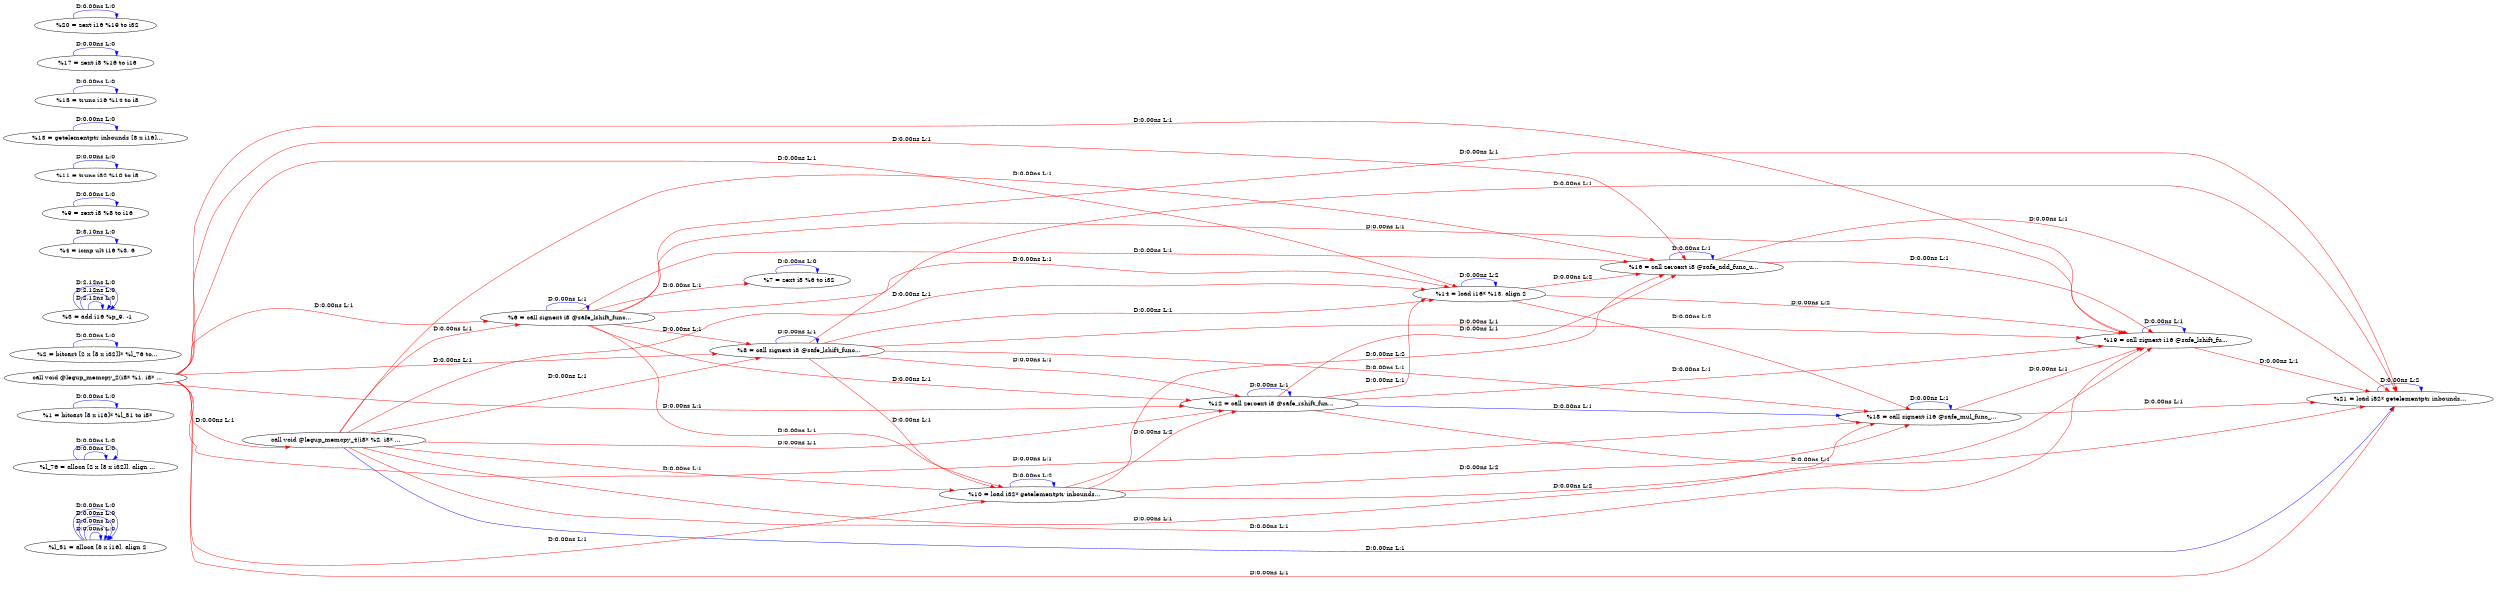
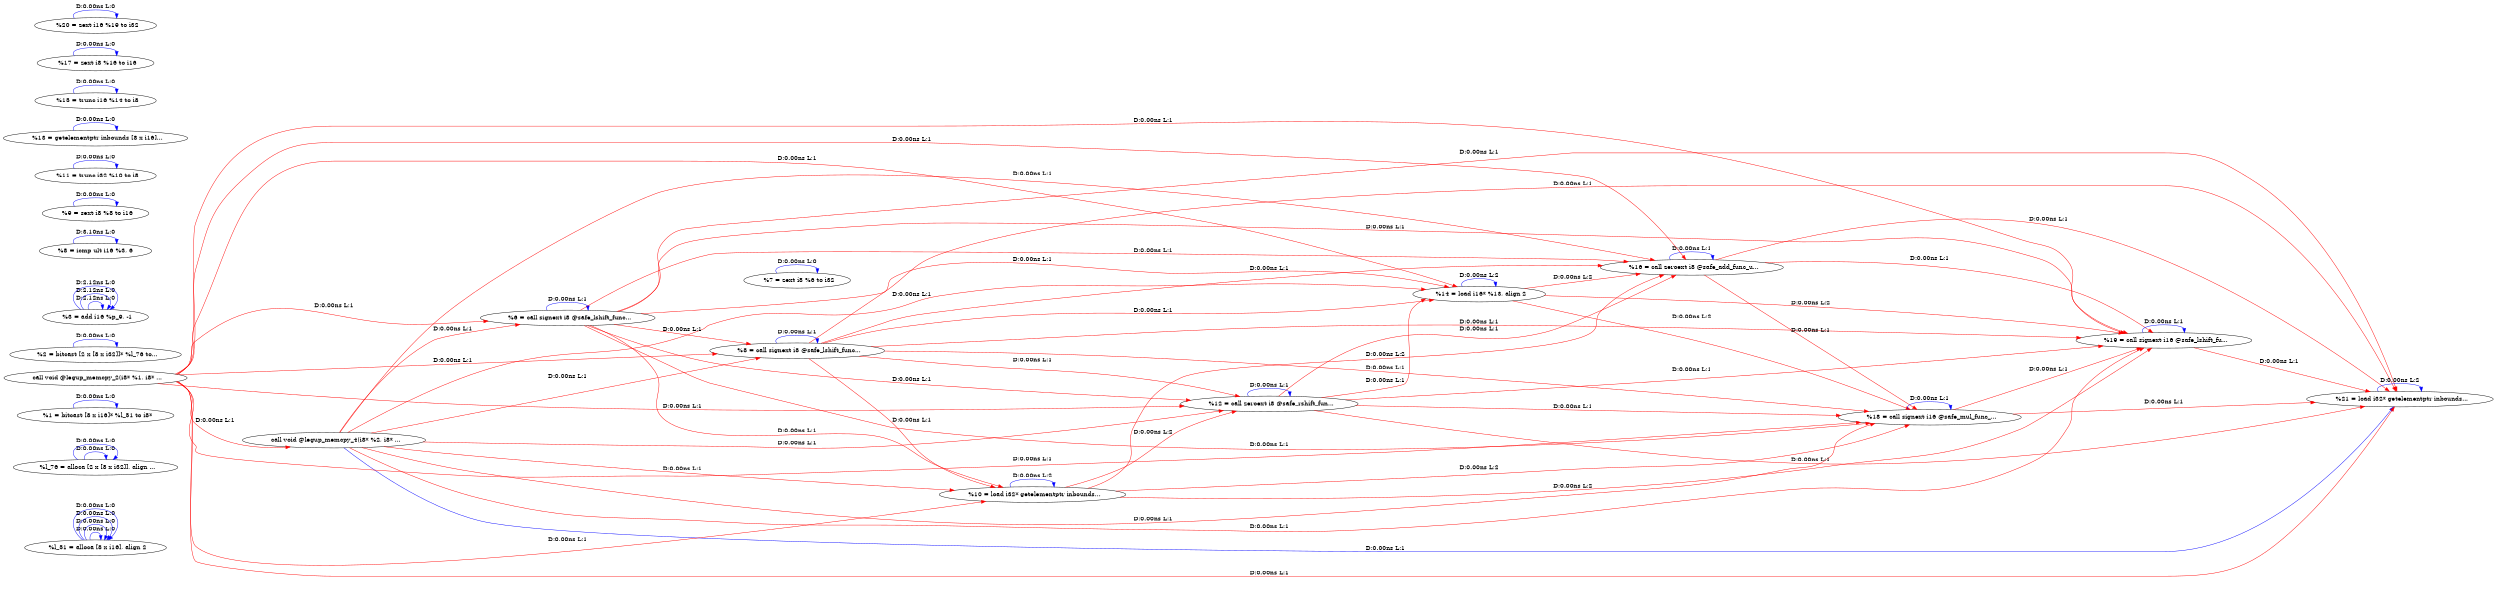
node "%4 = icmp ult i16 %3, 6": label "%4 = icmp ult i16 %3, 6" -> "%8 = icmp ult i16 %3, 6"
edge "%8 = call signext i8 @safe_lshift_func..." -> "%16 = call zeroext i8 @safe_add_func_u...": added, label "D:0.00ns L:1"
edge "%6 = call signext i8 @safe_lshift_func..." -> "%7 = zext i8 %6 to i32": now "%6 = call signext i8 @safe_lshift_func..." -> "%18 = call signext i16 @safe_mul_func_..."
edge "%16 = call zeroext i8 @safe_add_func_u..." -> "%18 = call signext i16 @safe_mul_func_...": added, label "D:0.00ns L:1"
node "%21 = load i82* getelementptr inbounds...": label "%21 = load i82* getelementptr inbounds..." -> "%21 = load i32* getelementptr inbounds..."
edge "%12 = call zeroext i8 @safe_rshift_fun..." -> "%18 = call signext i16 @safe_mul_func_...": color blue -> red
